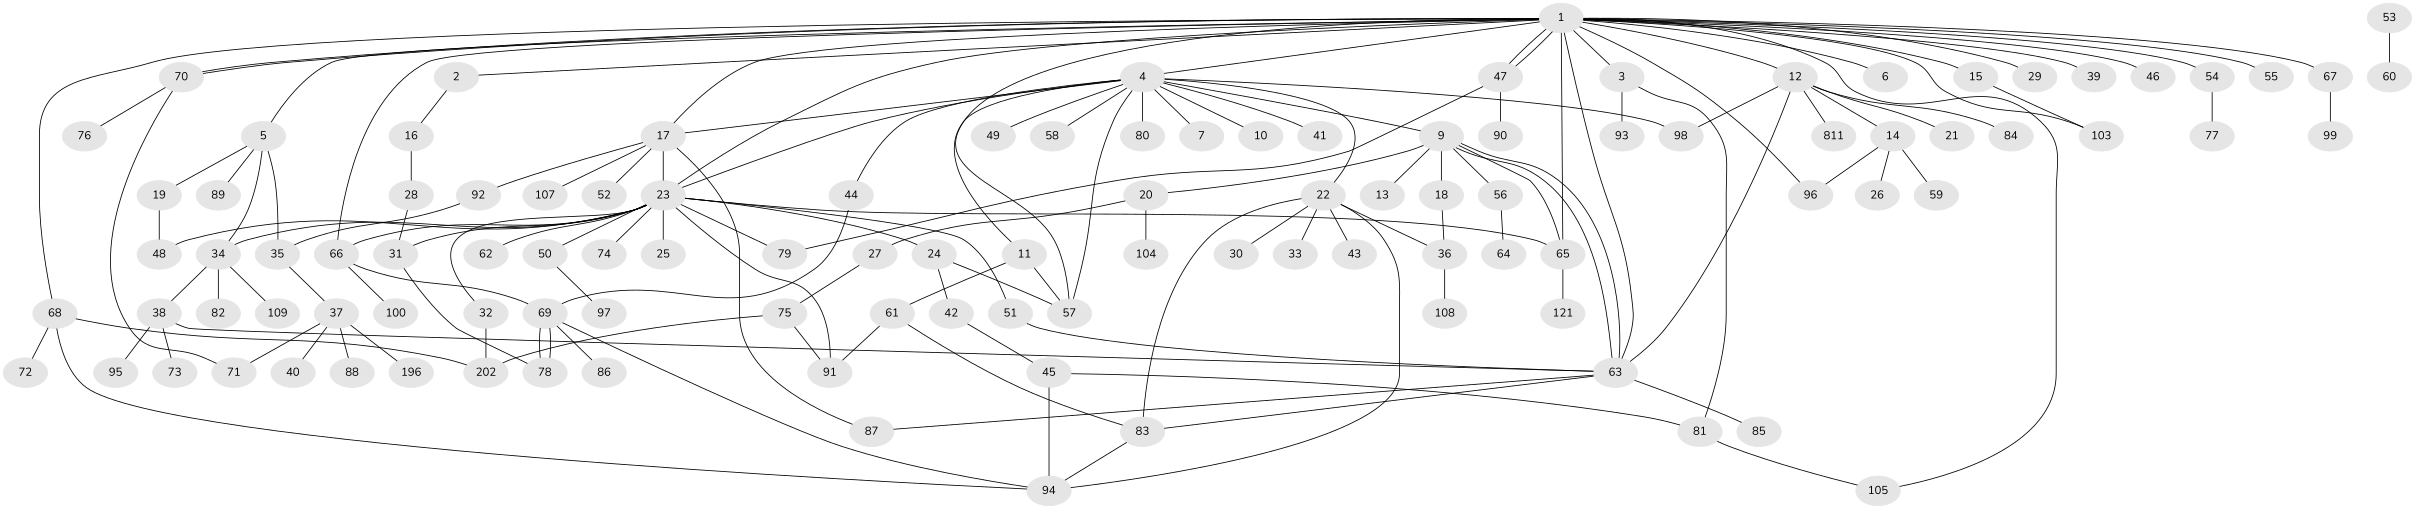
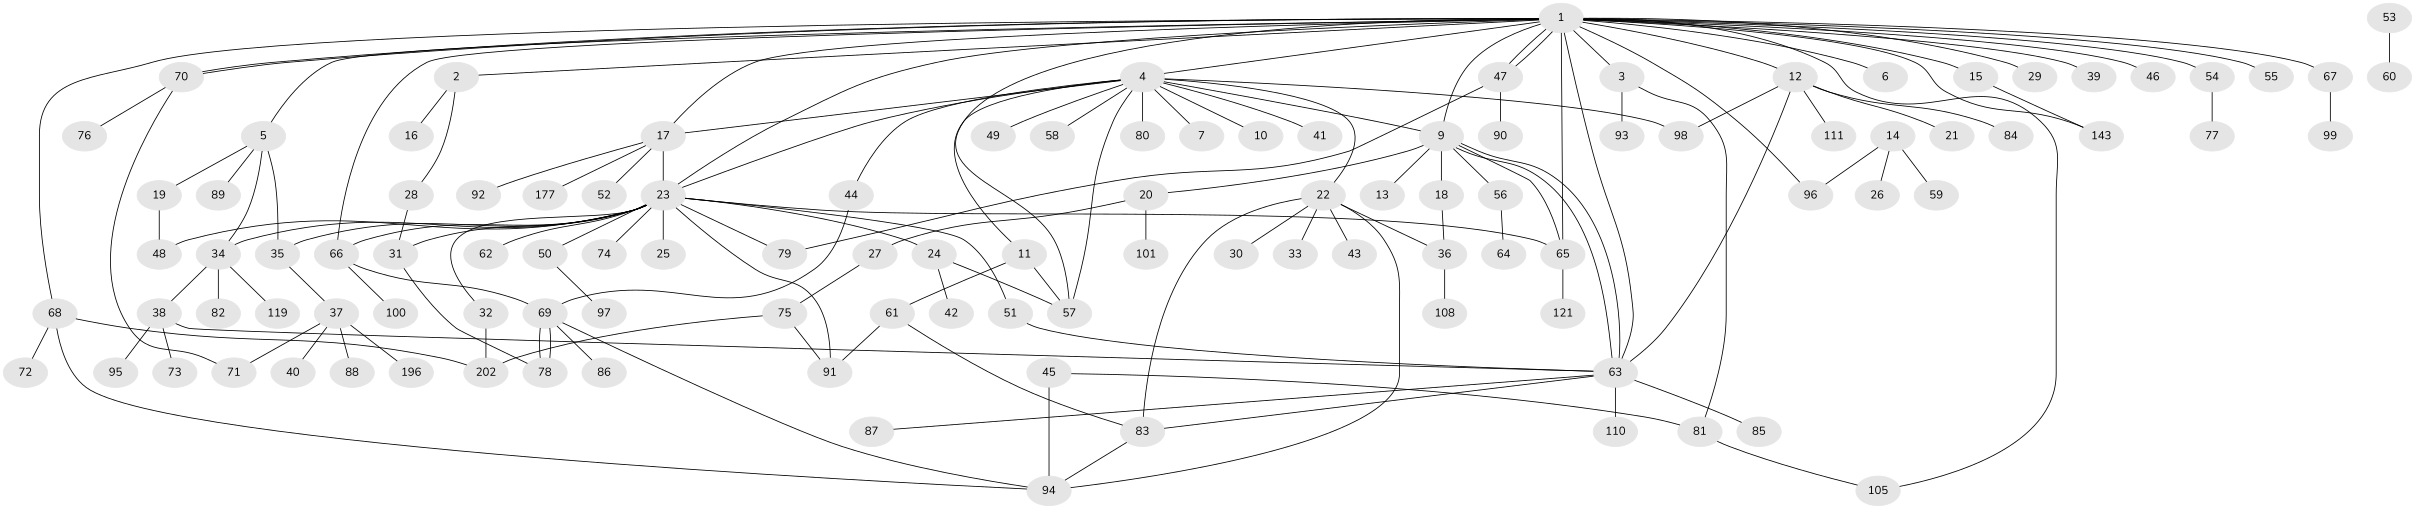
edge "1" -- "9": added
edge "12" -- "14": removed
node "811": label "811" -> "111"
node "103": label "103" -> "143"
edge "16" -- "28": now "2" -- "28"
node "107": label "107" -> "177"
edge "92" -- "35": now "23" -- "35"
node "104": label "104" -> "101"
edge "17" -- "87": removed
node "109": label "109" -> "119"
edge "42" -- "45": removed
node "110": added
